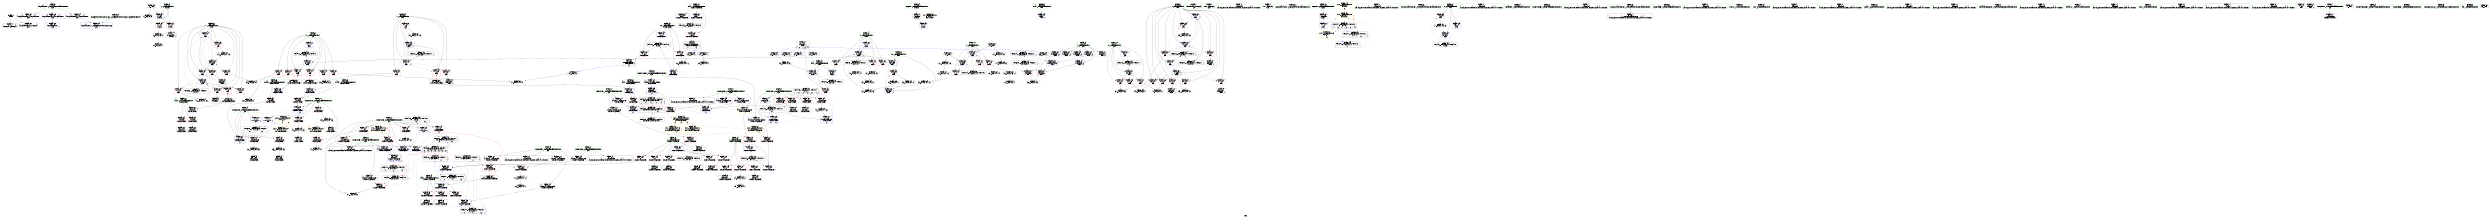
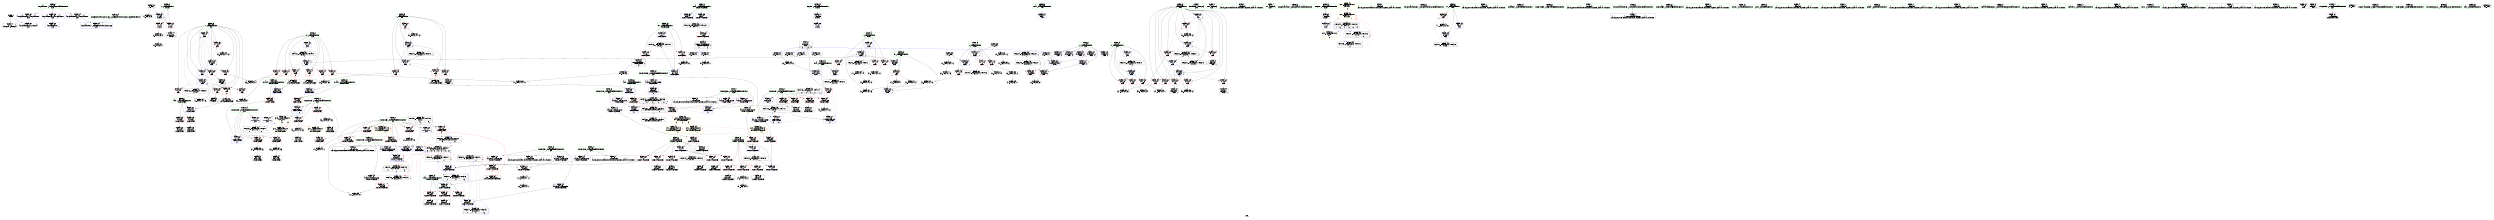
node "NodeID: 438": removed
node "NodeID: 435": text "MR_43V_4 = PHI(MR_43V_6, MR_43V_3, )" -> "MR_43V_4 = GLOBAL(MR_43V_6, MR_43V_3, )"
